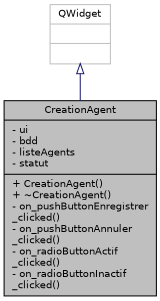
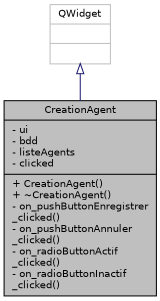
node "CreationAgent": text "- statut" -> "- clicked"
